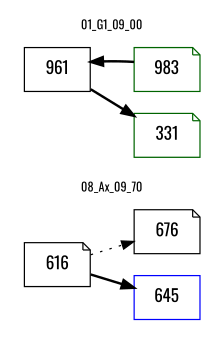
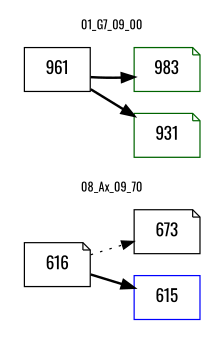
cluster "01_G1_09_00": label "01_G1_09_00" -> "01_G7_09_00"
edge "983" -> "961": reversed
node "331": label "331" -> "931"
node "676": label "676" -> "673"
node "645": label "645" -> "615"
